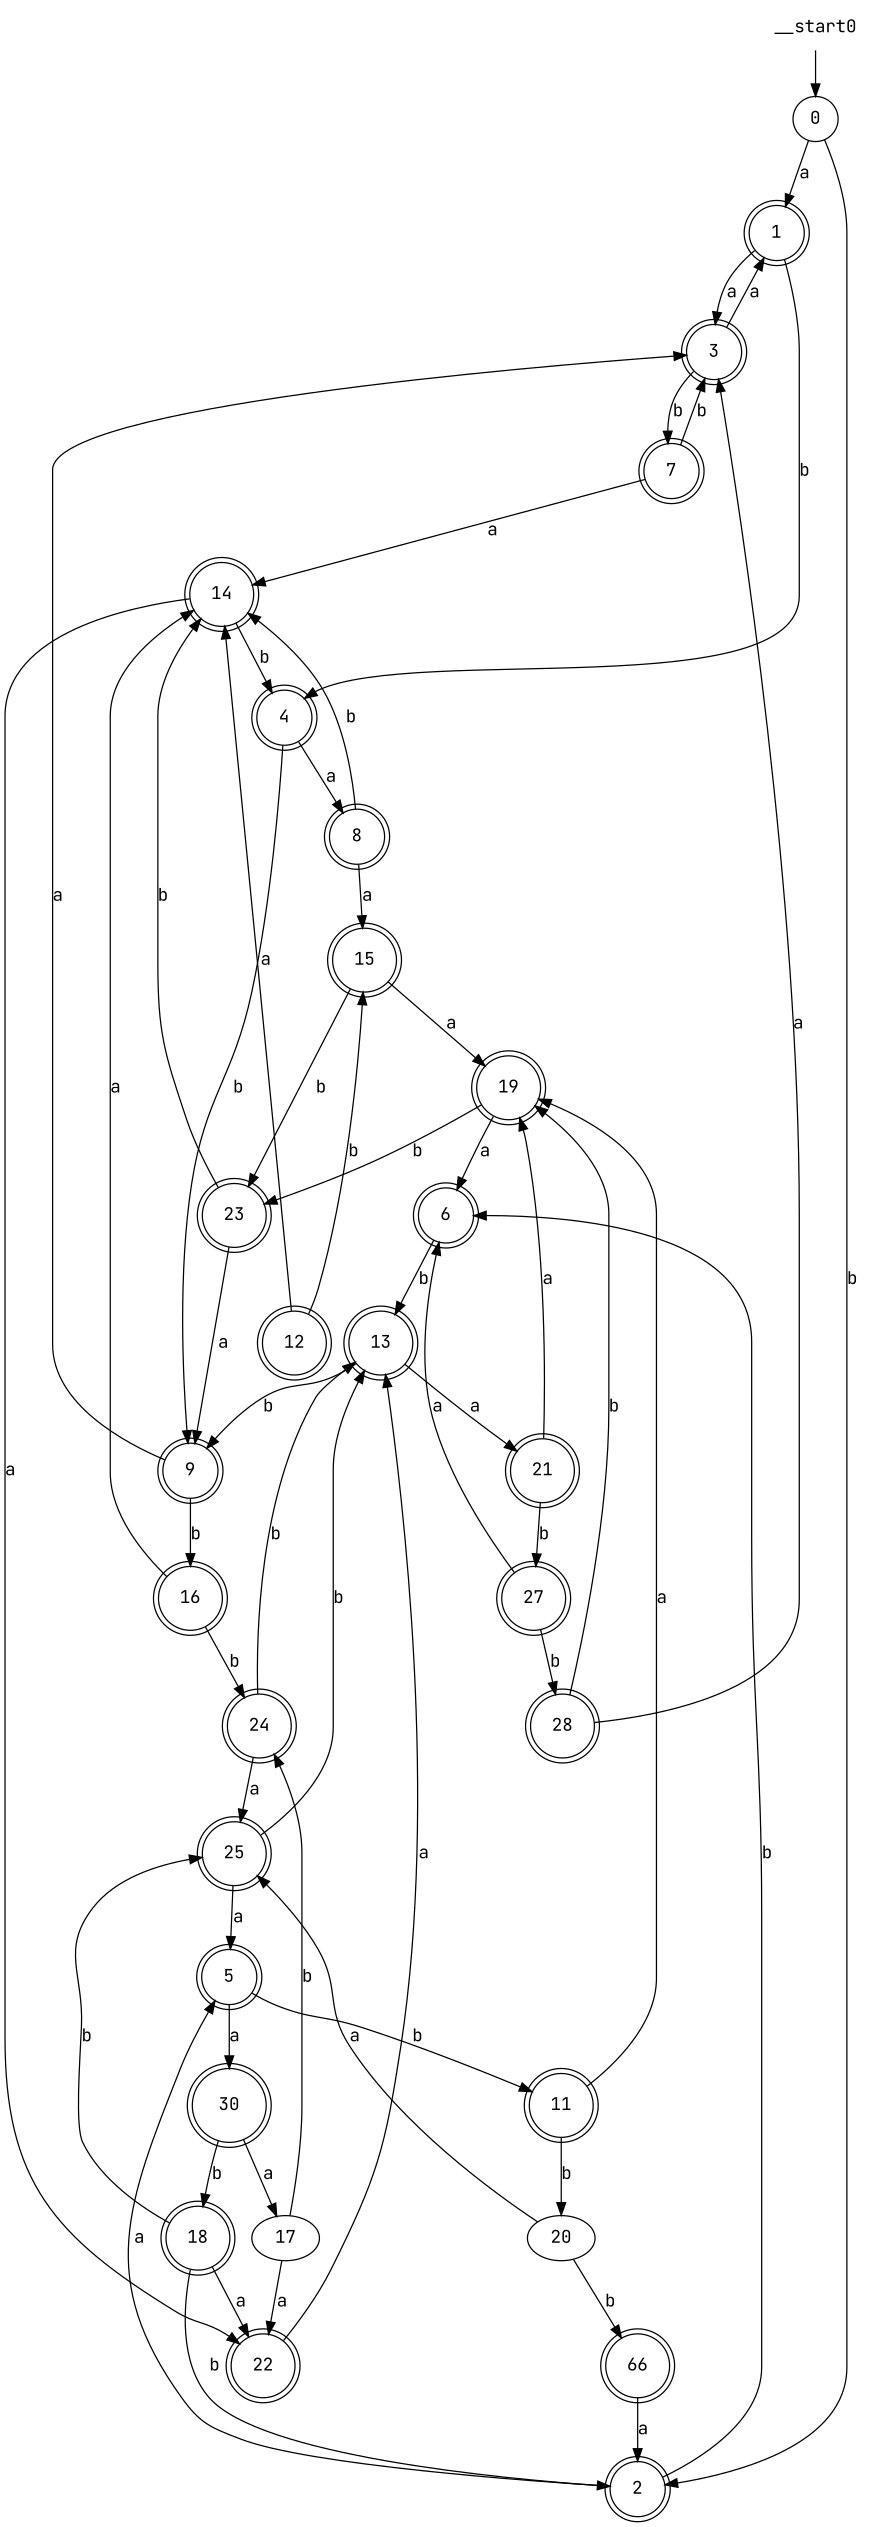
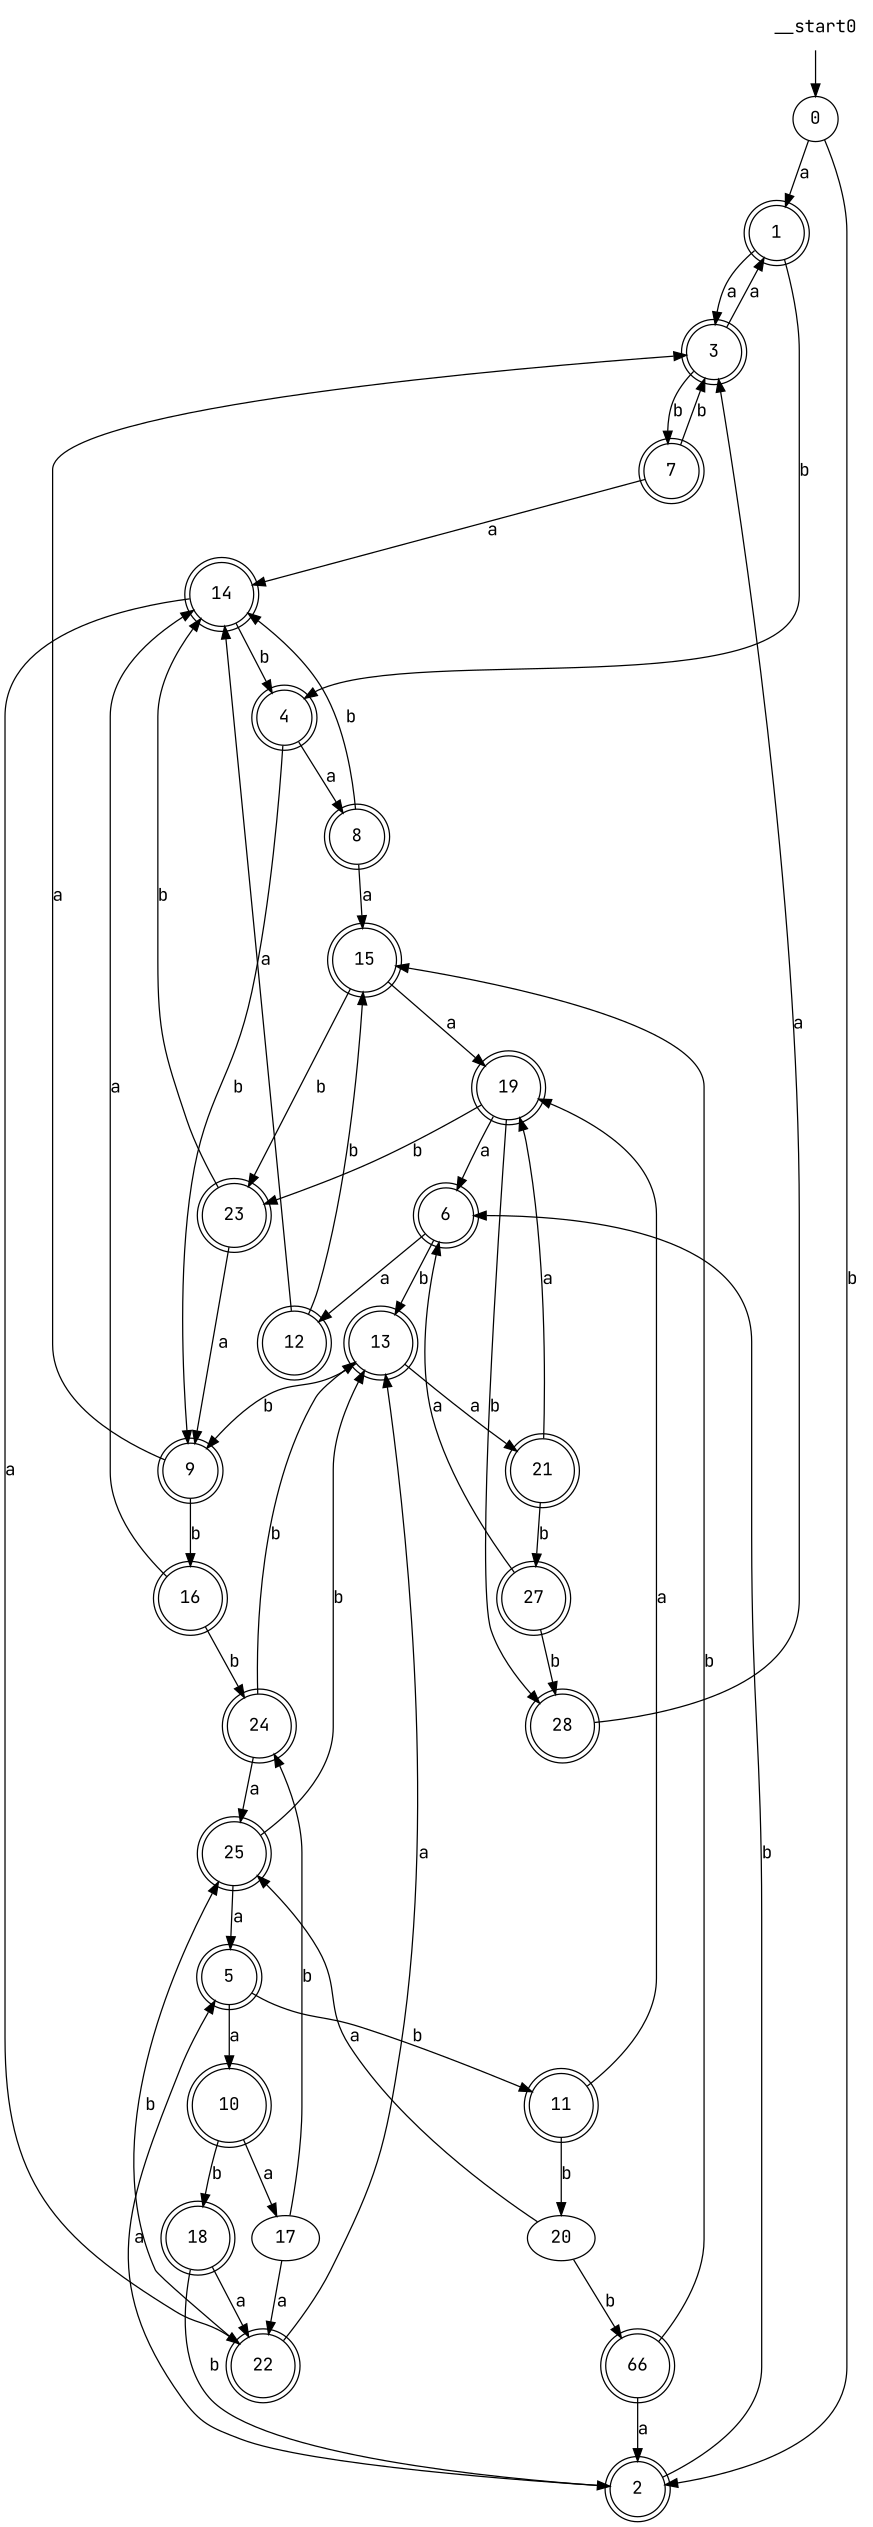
edge "6" -> "12": added, label "a"
edge "28" -> "19": reversed
edge "66" -> "15": added, label "b"
edge "18" -> "25": now "22" -> "25"
node "30": label "30" -> "10"
